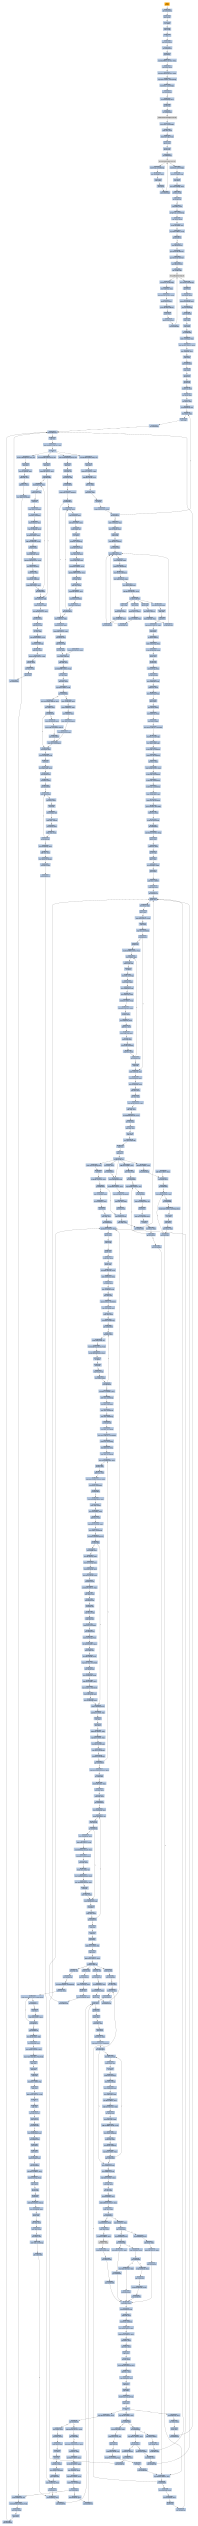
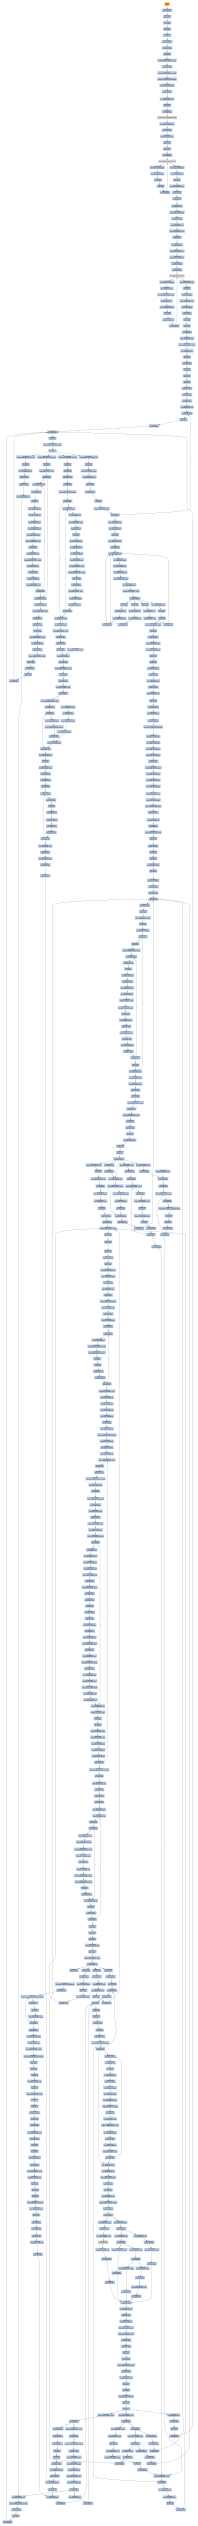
node "0x00b34eba movl 0x254(%esi), %eax": removed
node "0x00b34c49 jne 0x00b34c56": removed
